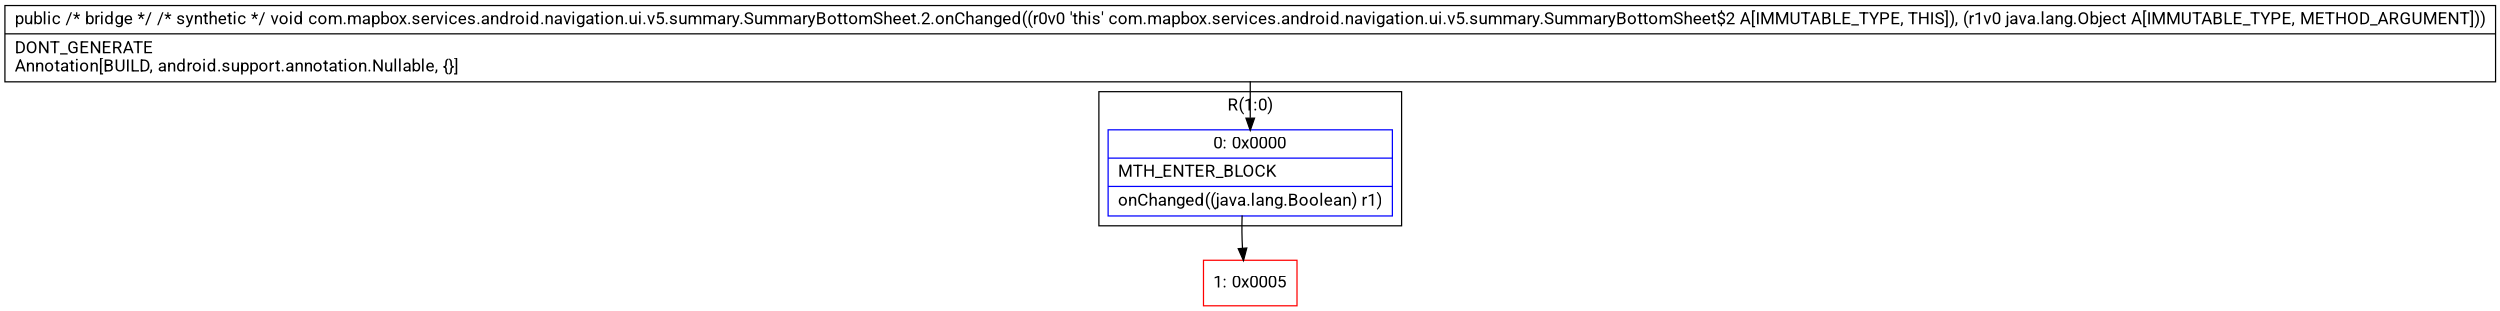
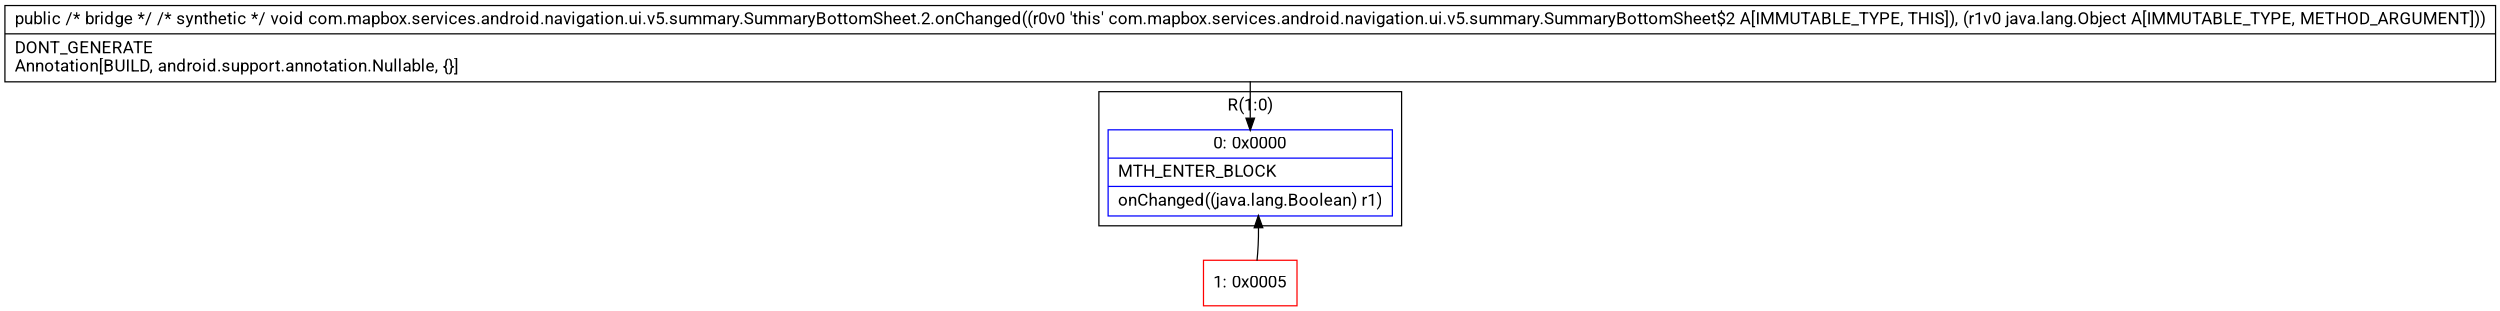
edge "0: 0x0000" -> "1: 0x0005": reversed
